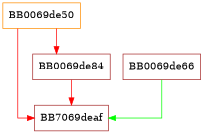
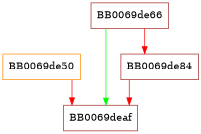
edge "BB0069de50" -> "BB0069de84": now "BB0069de66" -> "BB0069de84"
node "BB7069deaf": label "BB7069deaf" -> "BB0069deaf"
